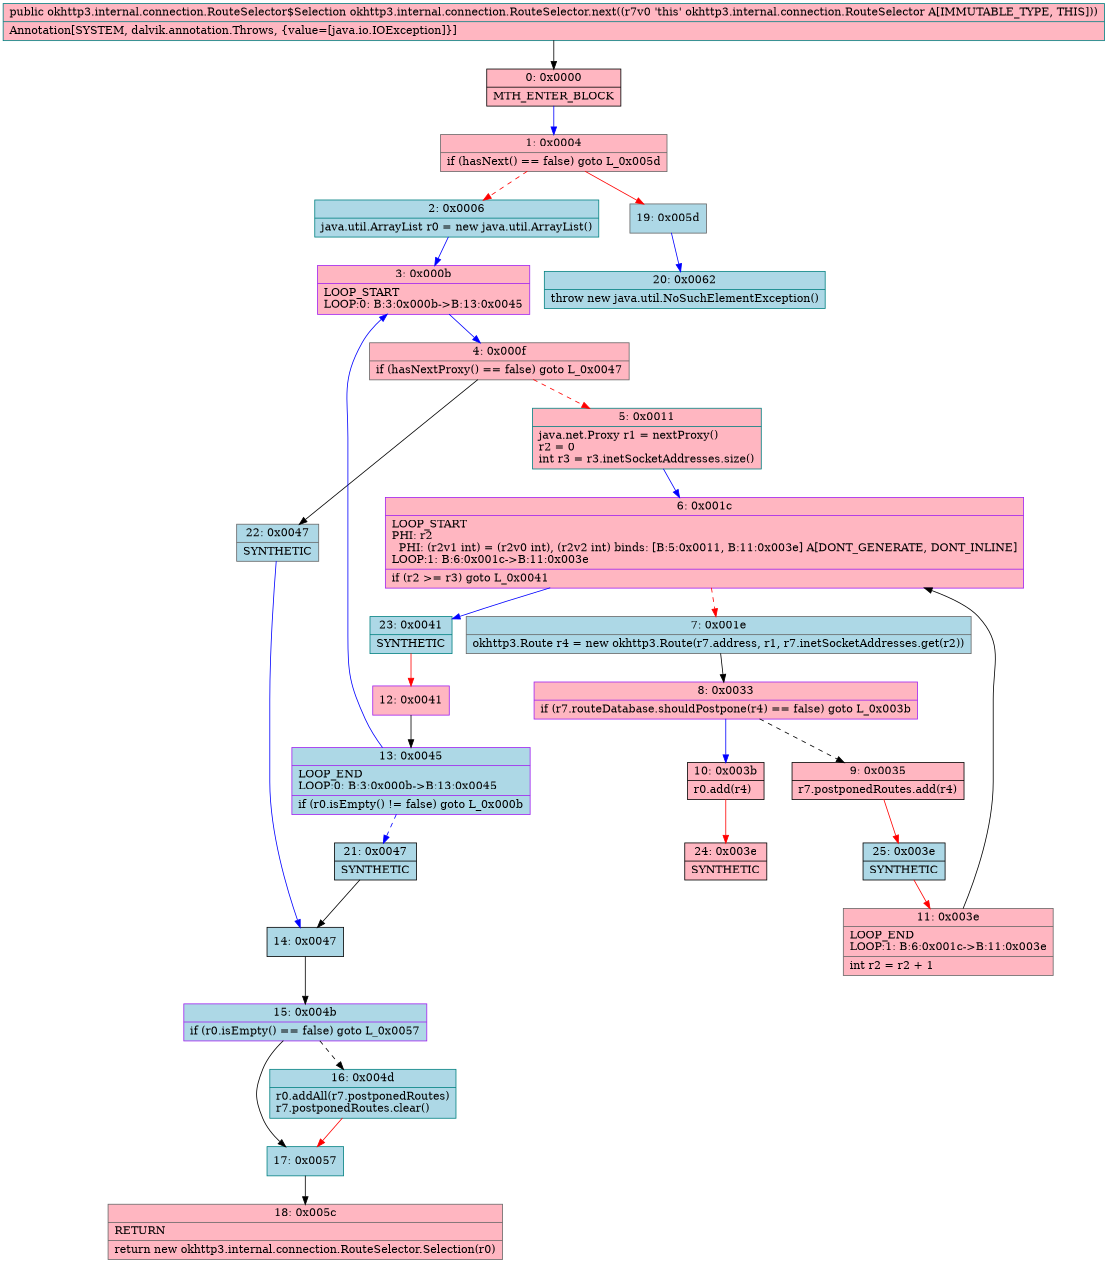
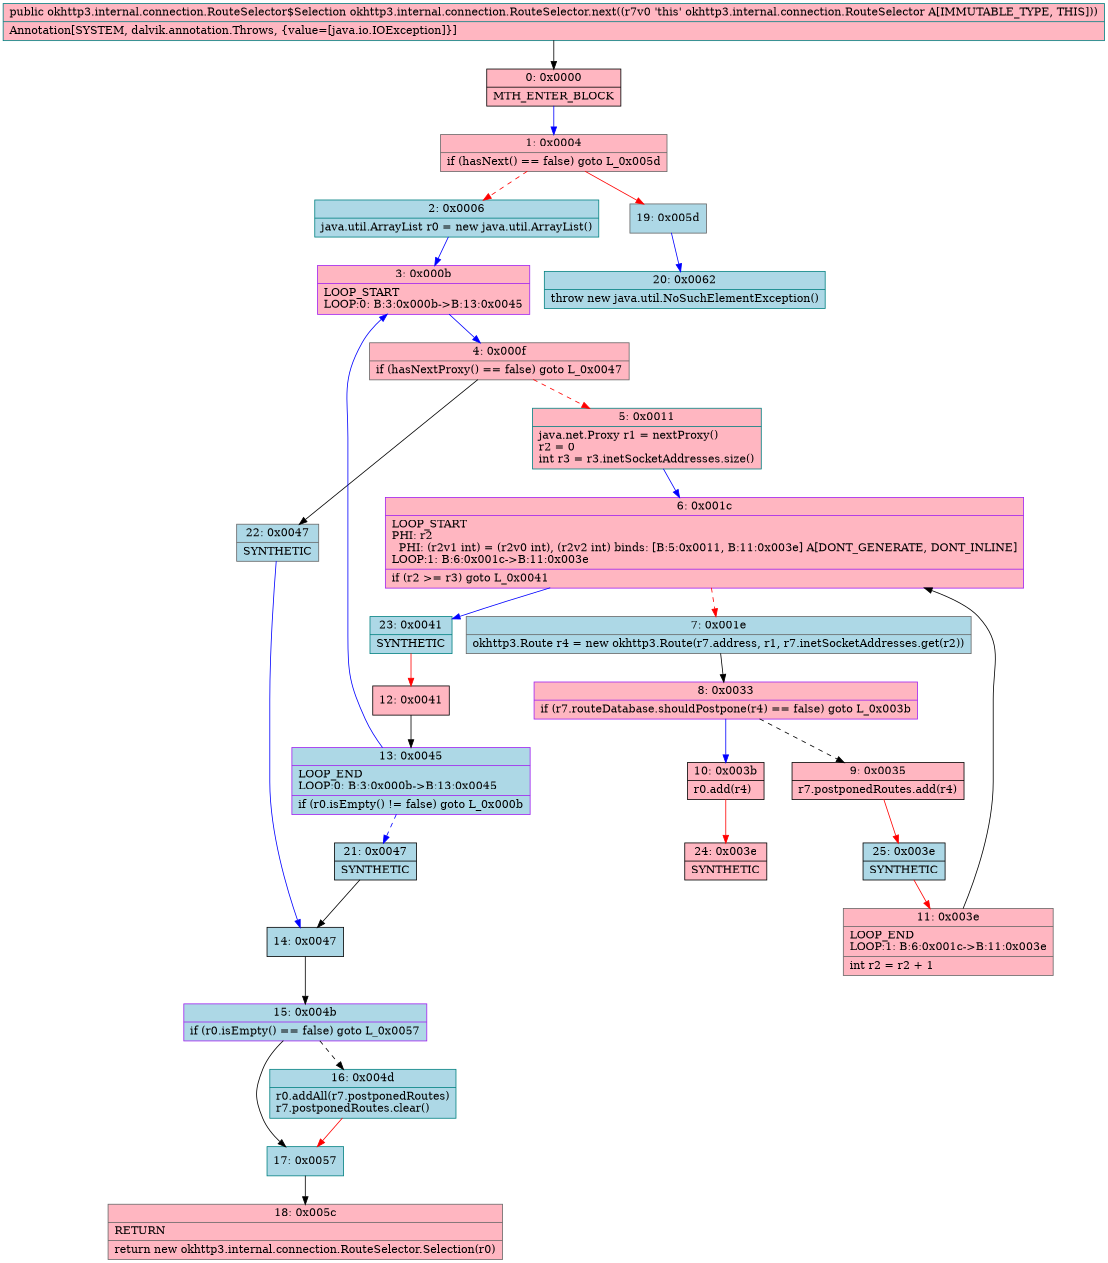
node "12: 0x0041": color purple -> black
